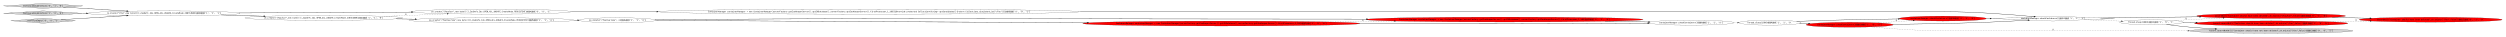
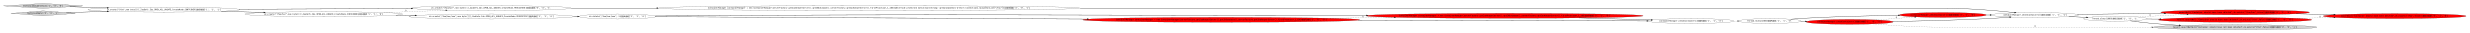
node "testCascadingDeletion['0', '1', '0']": removed
node "containerManager.checkContainers()@@@11@@@['1', '1', '1']": shape diamond -> ellipse
edge "containerManager.checkContainers()@@@11@@@['1', '1', '1']" -> "Thread.sleep(1000)@@@12@@@['1', '0', '1']": style dashed -> bold
